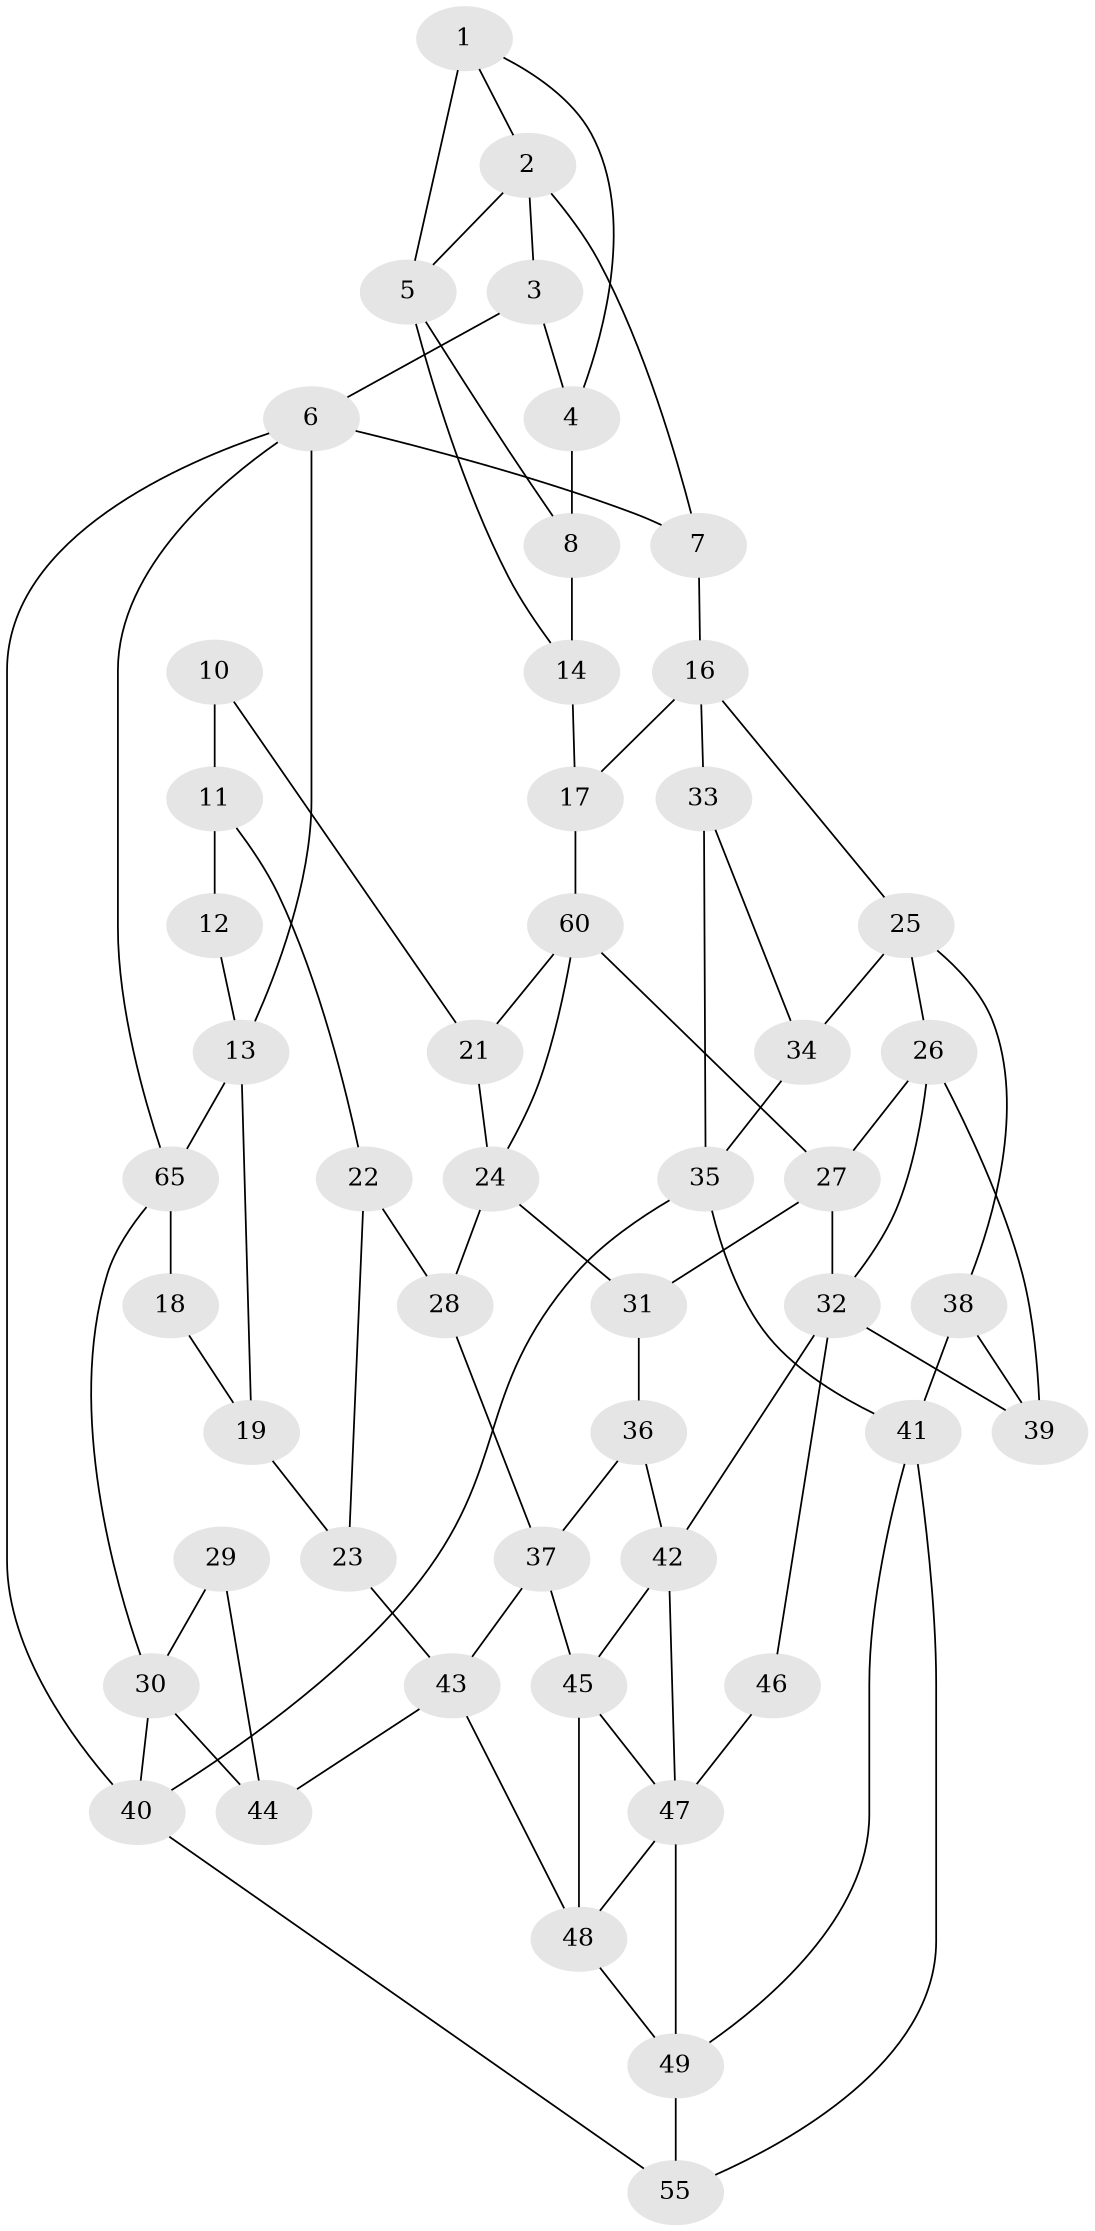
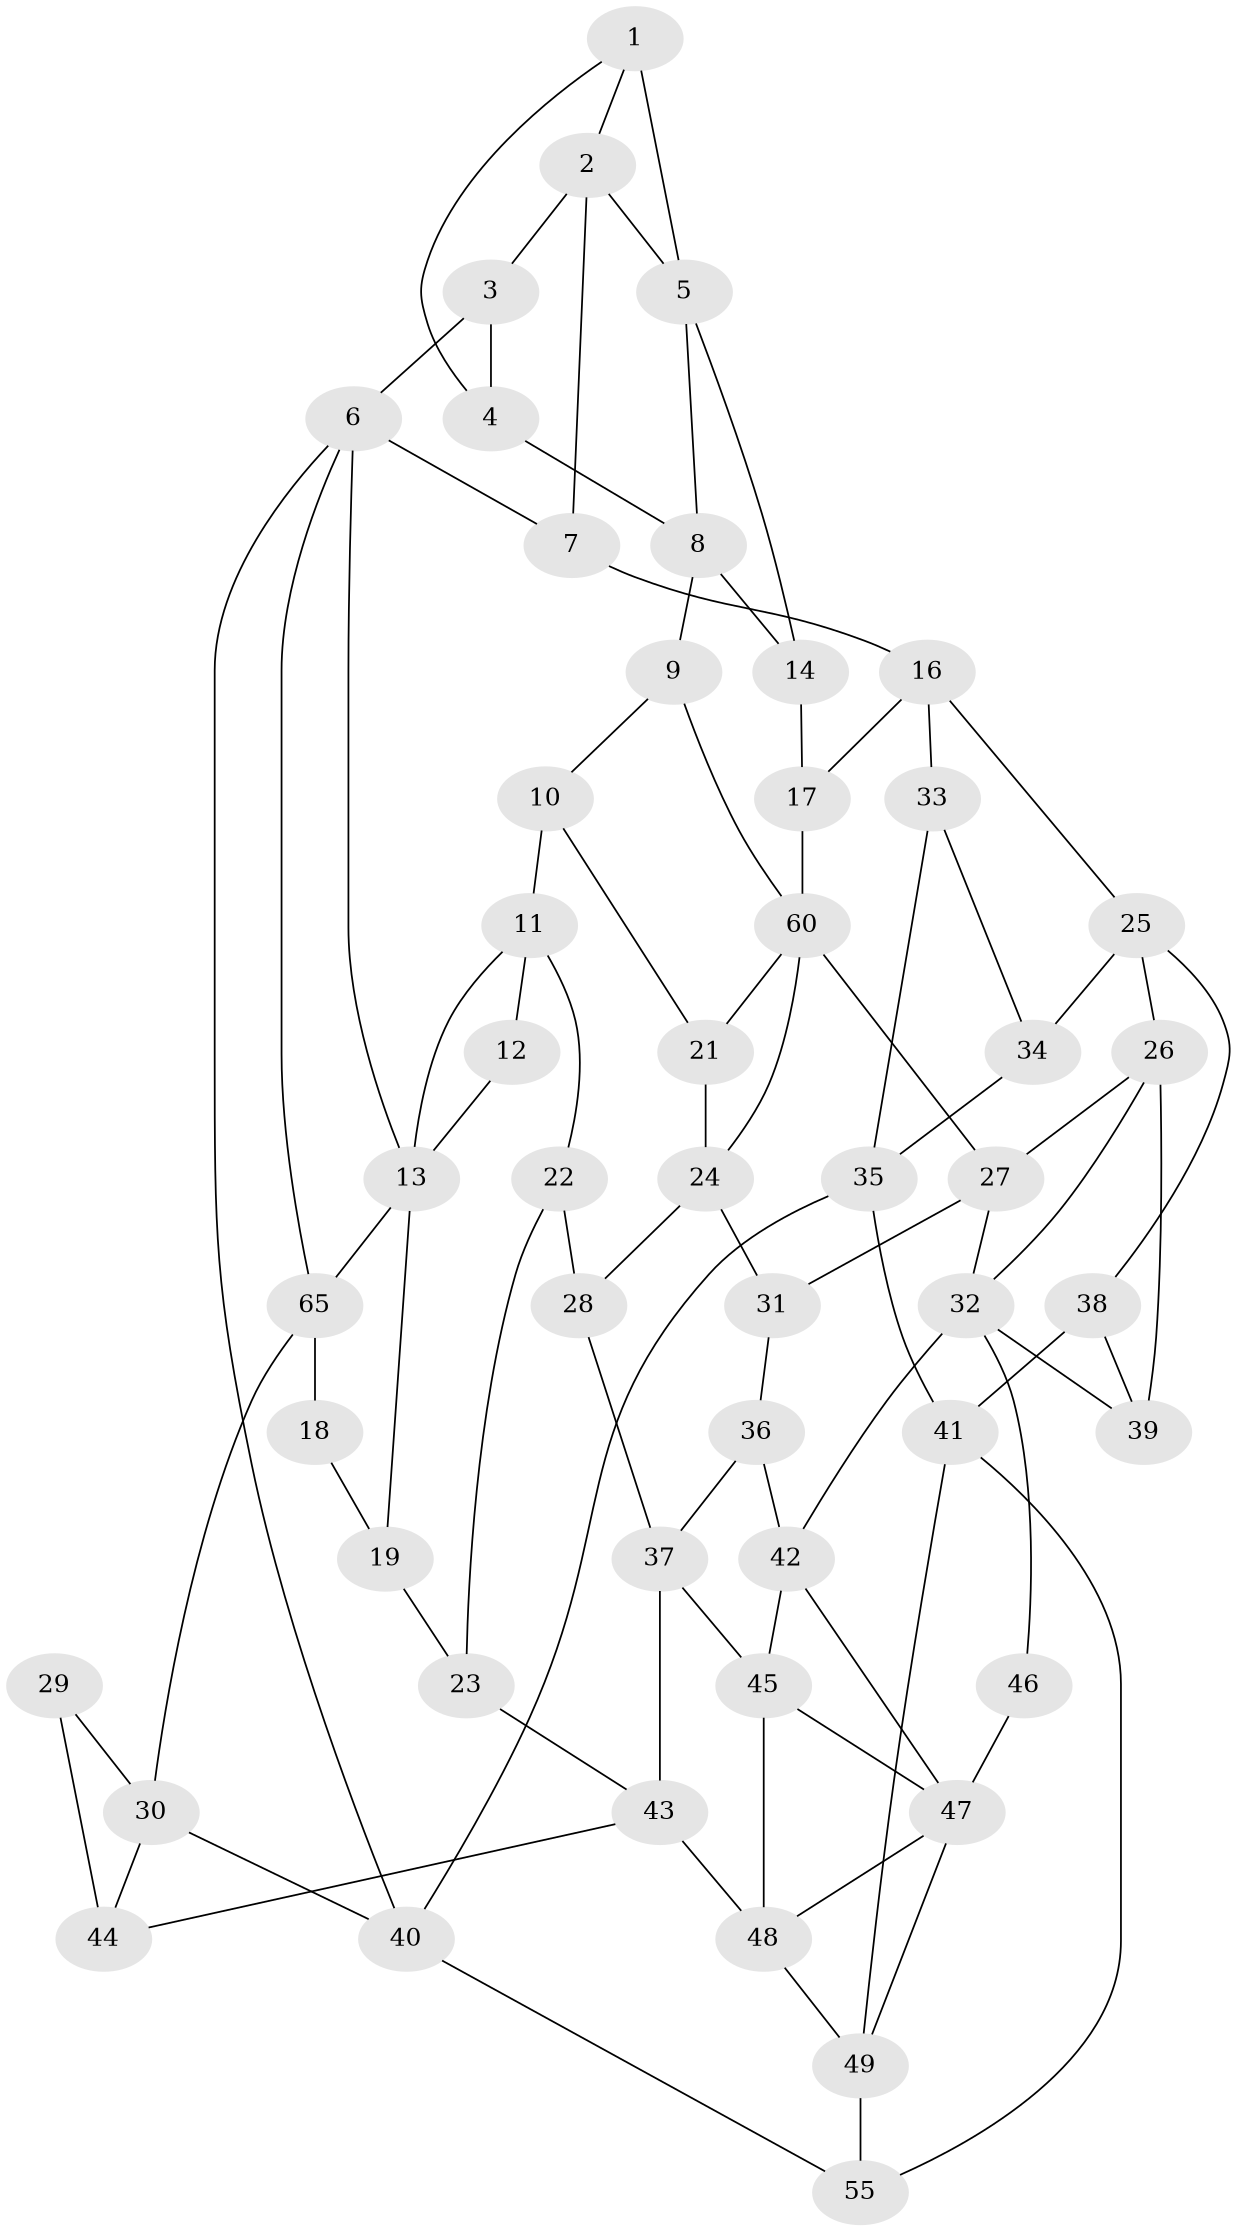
node "9": added
edge "11" -- "13": added
